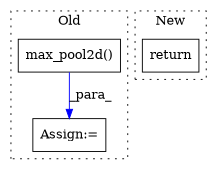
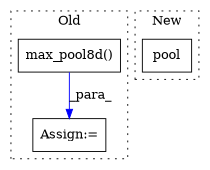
node "max_pool2d()": label "max_pool2d()" -> "max_pool8d()"
node "return": label "return" -> "pool"
